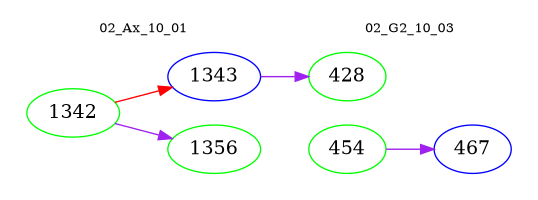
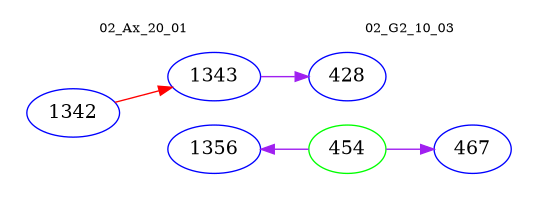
cluster "02_Ax_10_01": label "02_Ax_10_01" -> "02_Ax_20_01"
node "428": color green -> blue
node "1342": color green -> blue
edge "1342" -> "1356": now "454" -> "1356"
node "1356": color green -> blue
